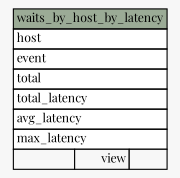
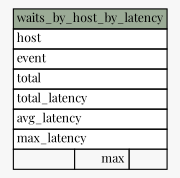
node "waits_by_host_by_latency": text "view" -> "max"
